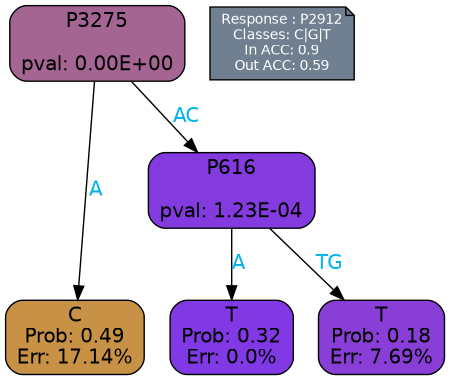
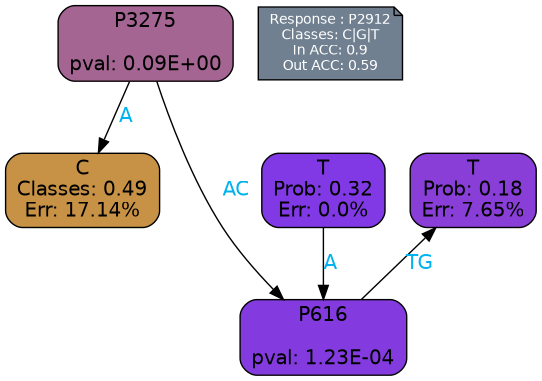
node "P3275 pval: 0.00E+00": label "P3275 pval: 0.00E+00" -> "P3275 pval: 0.09E+00"
edge "P616 pval: 1.23E-04" -> "T Prob: 0.32 Err: 0.0%": reversed
node "C Prob: 0.49 Err: 17.14%": label "C Prob: 0.49 Err: 17.14%" -> "C Classes: 0.49 Err: 17.14%"
node "T Prob: 0.18 Err: 7.69%": label "T Prob: 0.18 Err: 7.69%" -> "T Prob: 0.18 Err: 7.65%"
